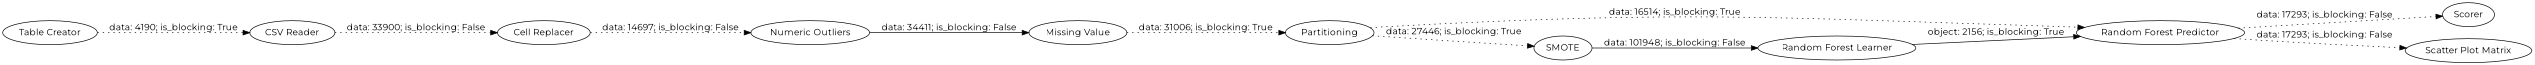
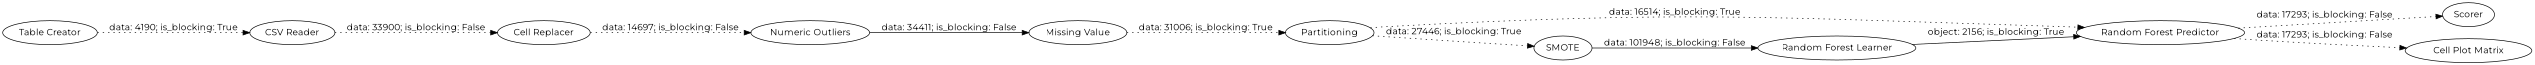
node "Scatter Plot Matrix": label "Scatter Plot Matrix" -> "Cell Plot Matrix"
